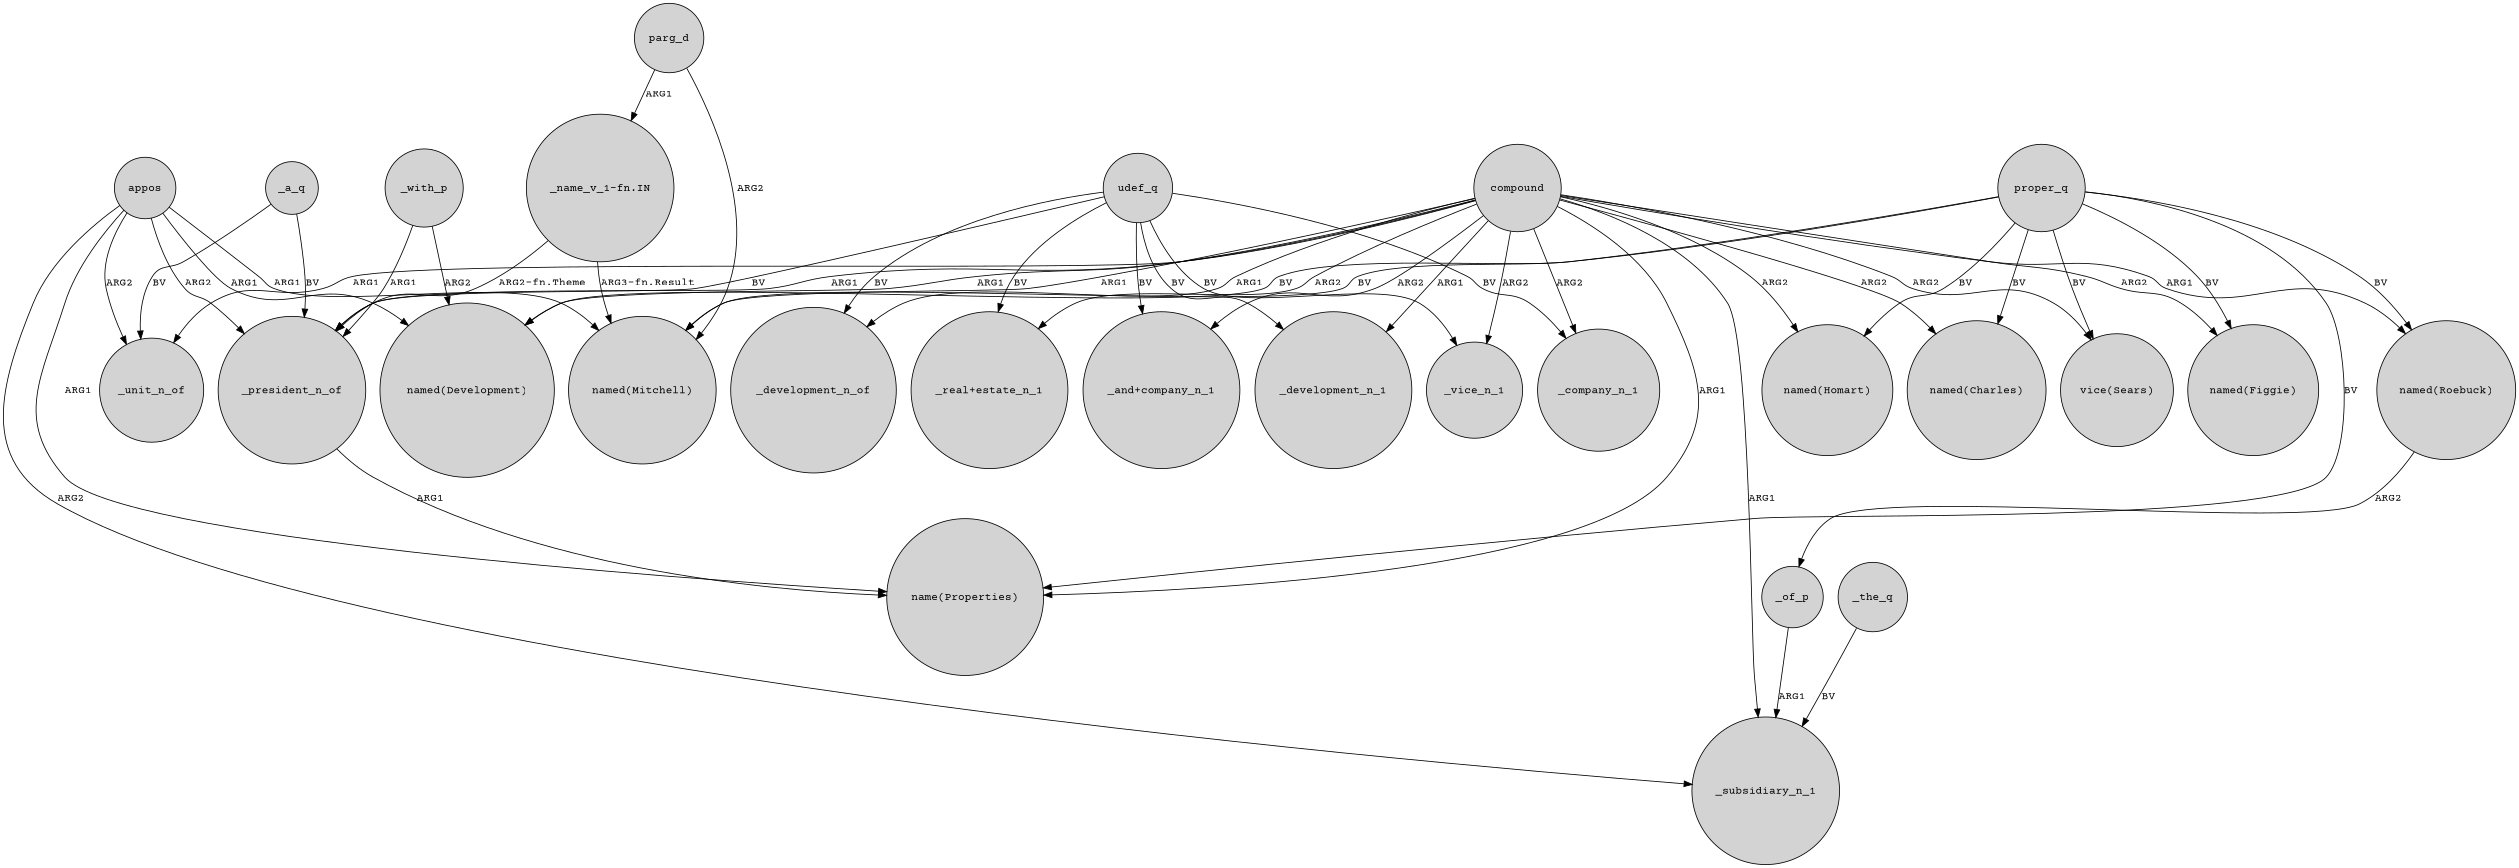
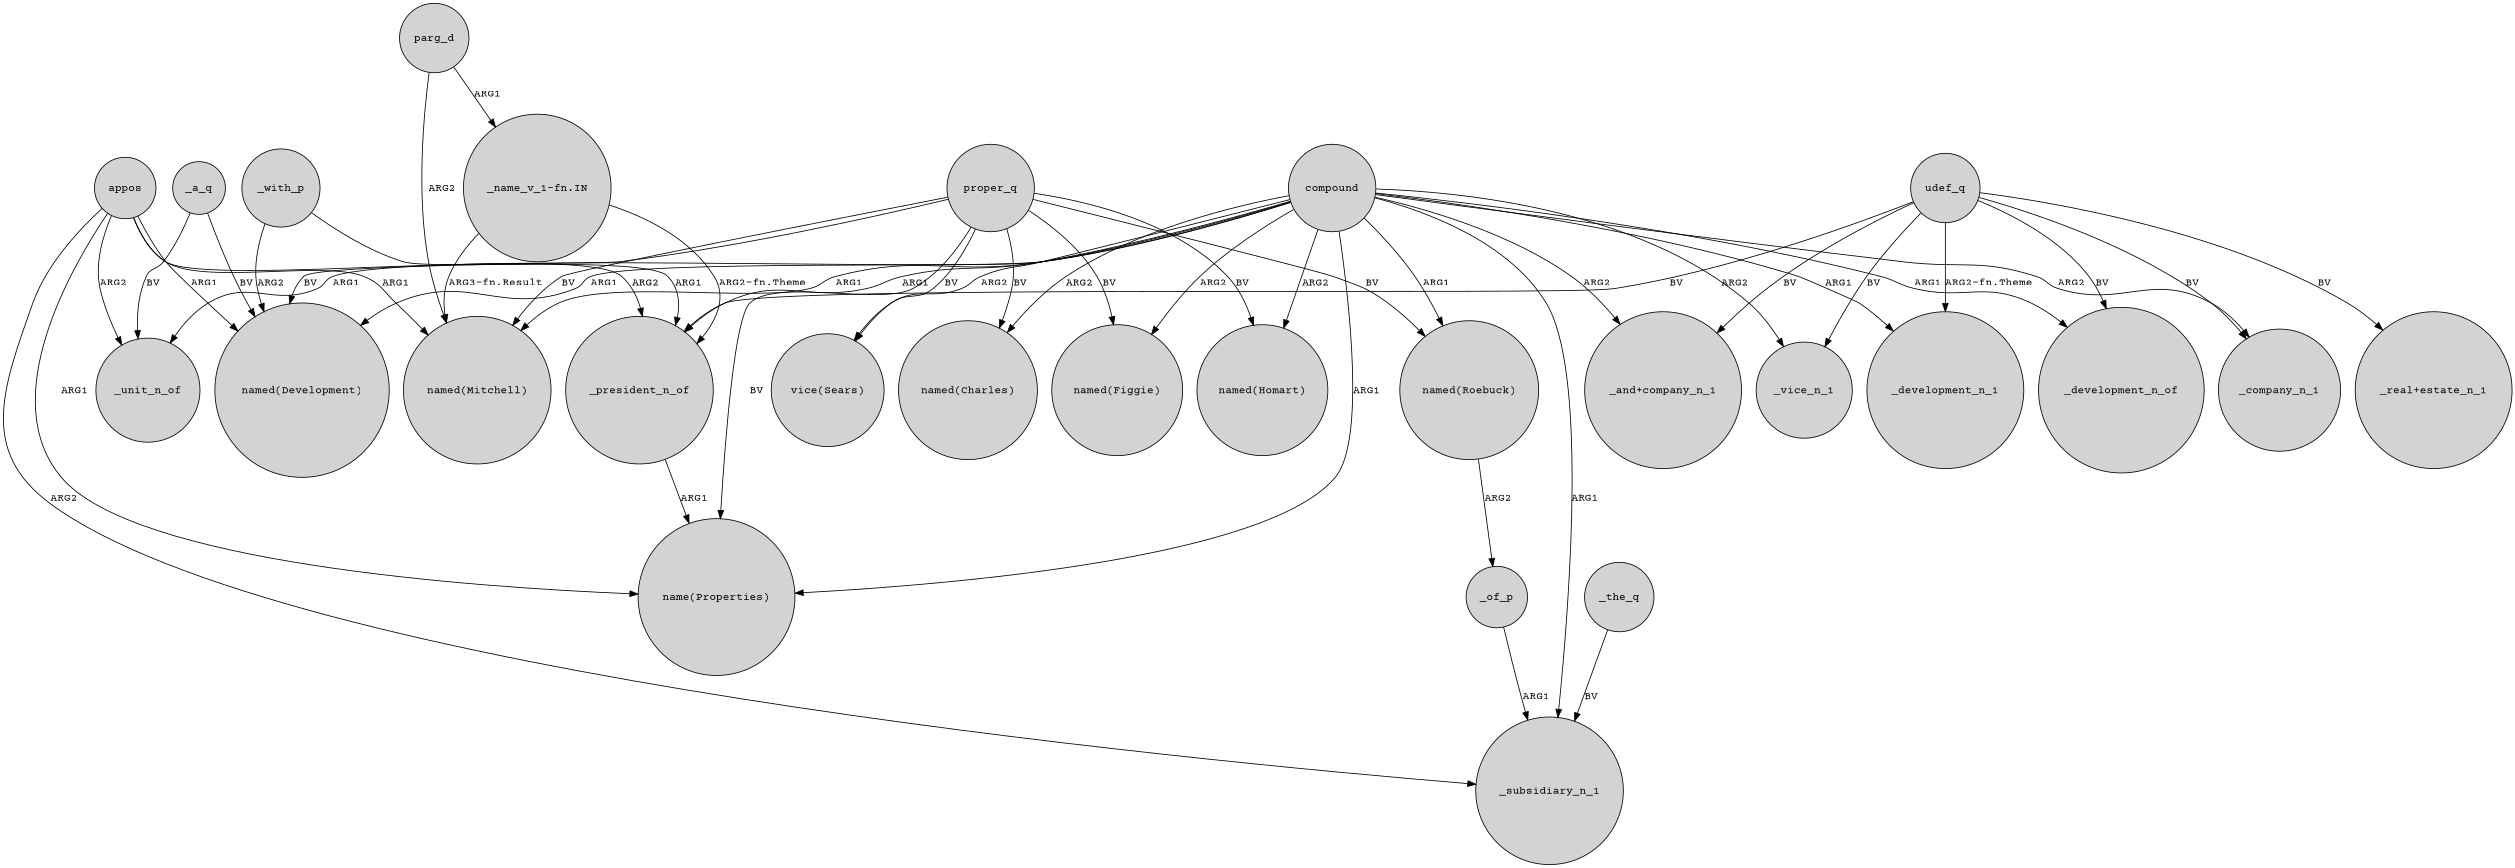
edge "_a_q" -> "_president_n_of": now "_a_q" -> "named(Development)"
edge "udef_q" -> "_development_n_1": label "BV" -> "ARG2-fn.Theme"
edge "compound" -> "_real+estate_n_1": removed, label "ARG2"
